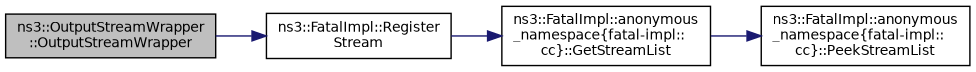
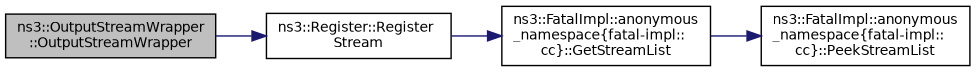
node "ns3::FatalImpl::Register Stream": label "ns3::FatalImpl::Register Stream" -> "ns3::Register::Register Stream"
